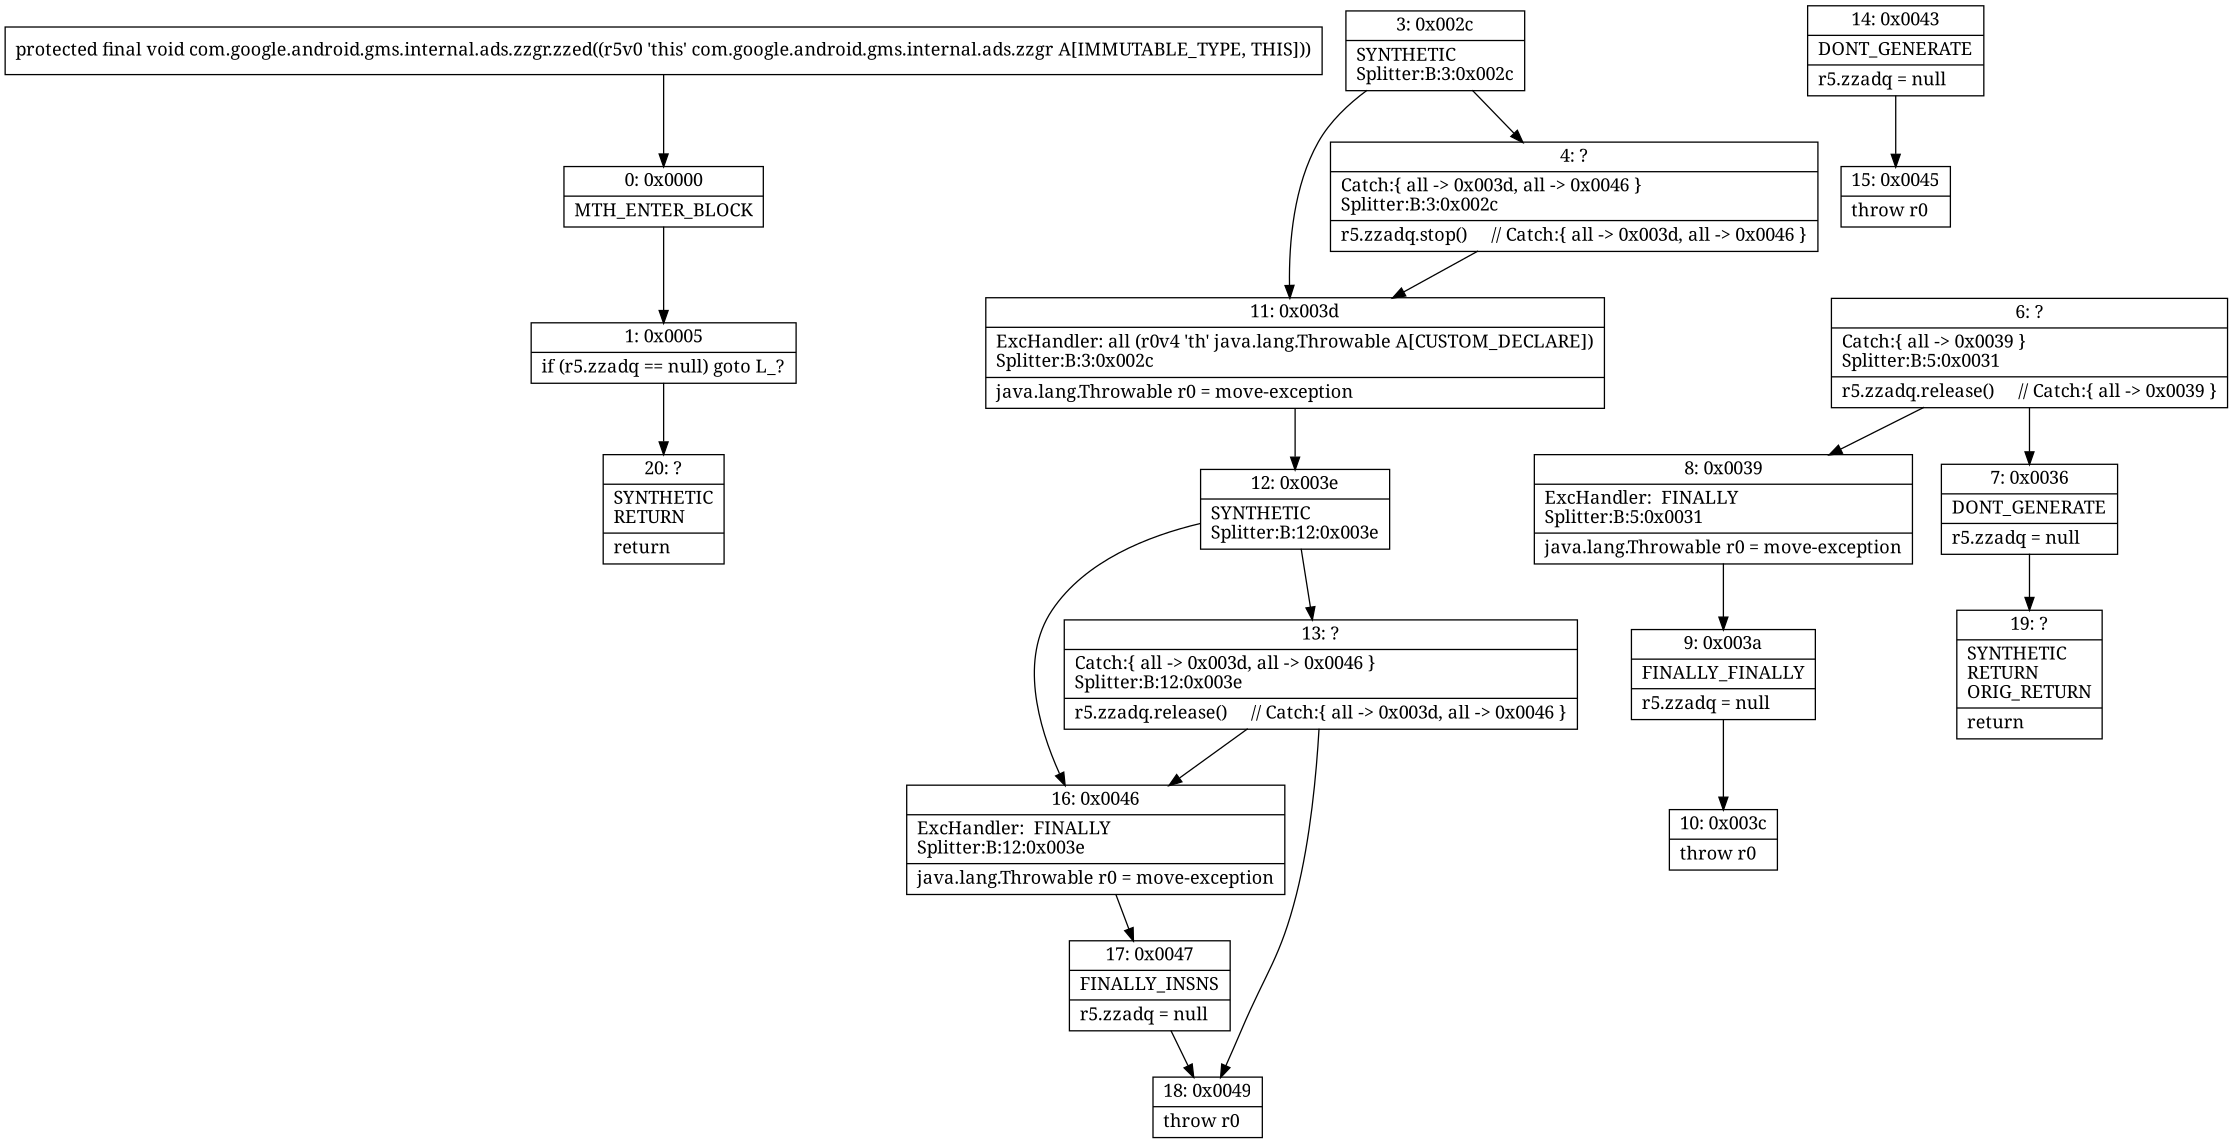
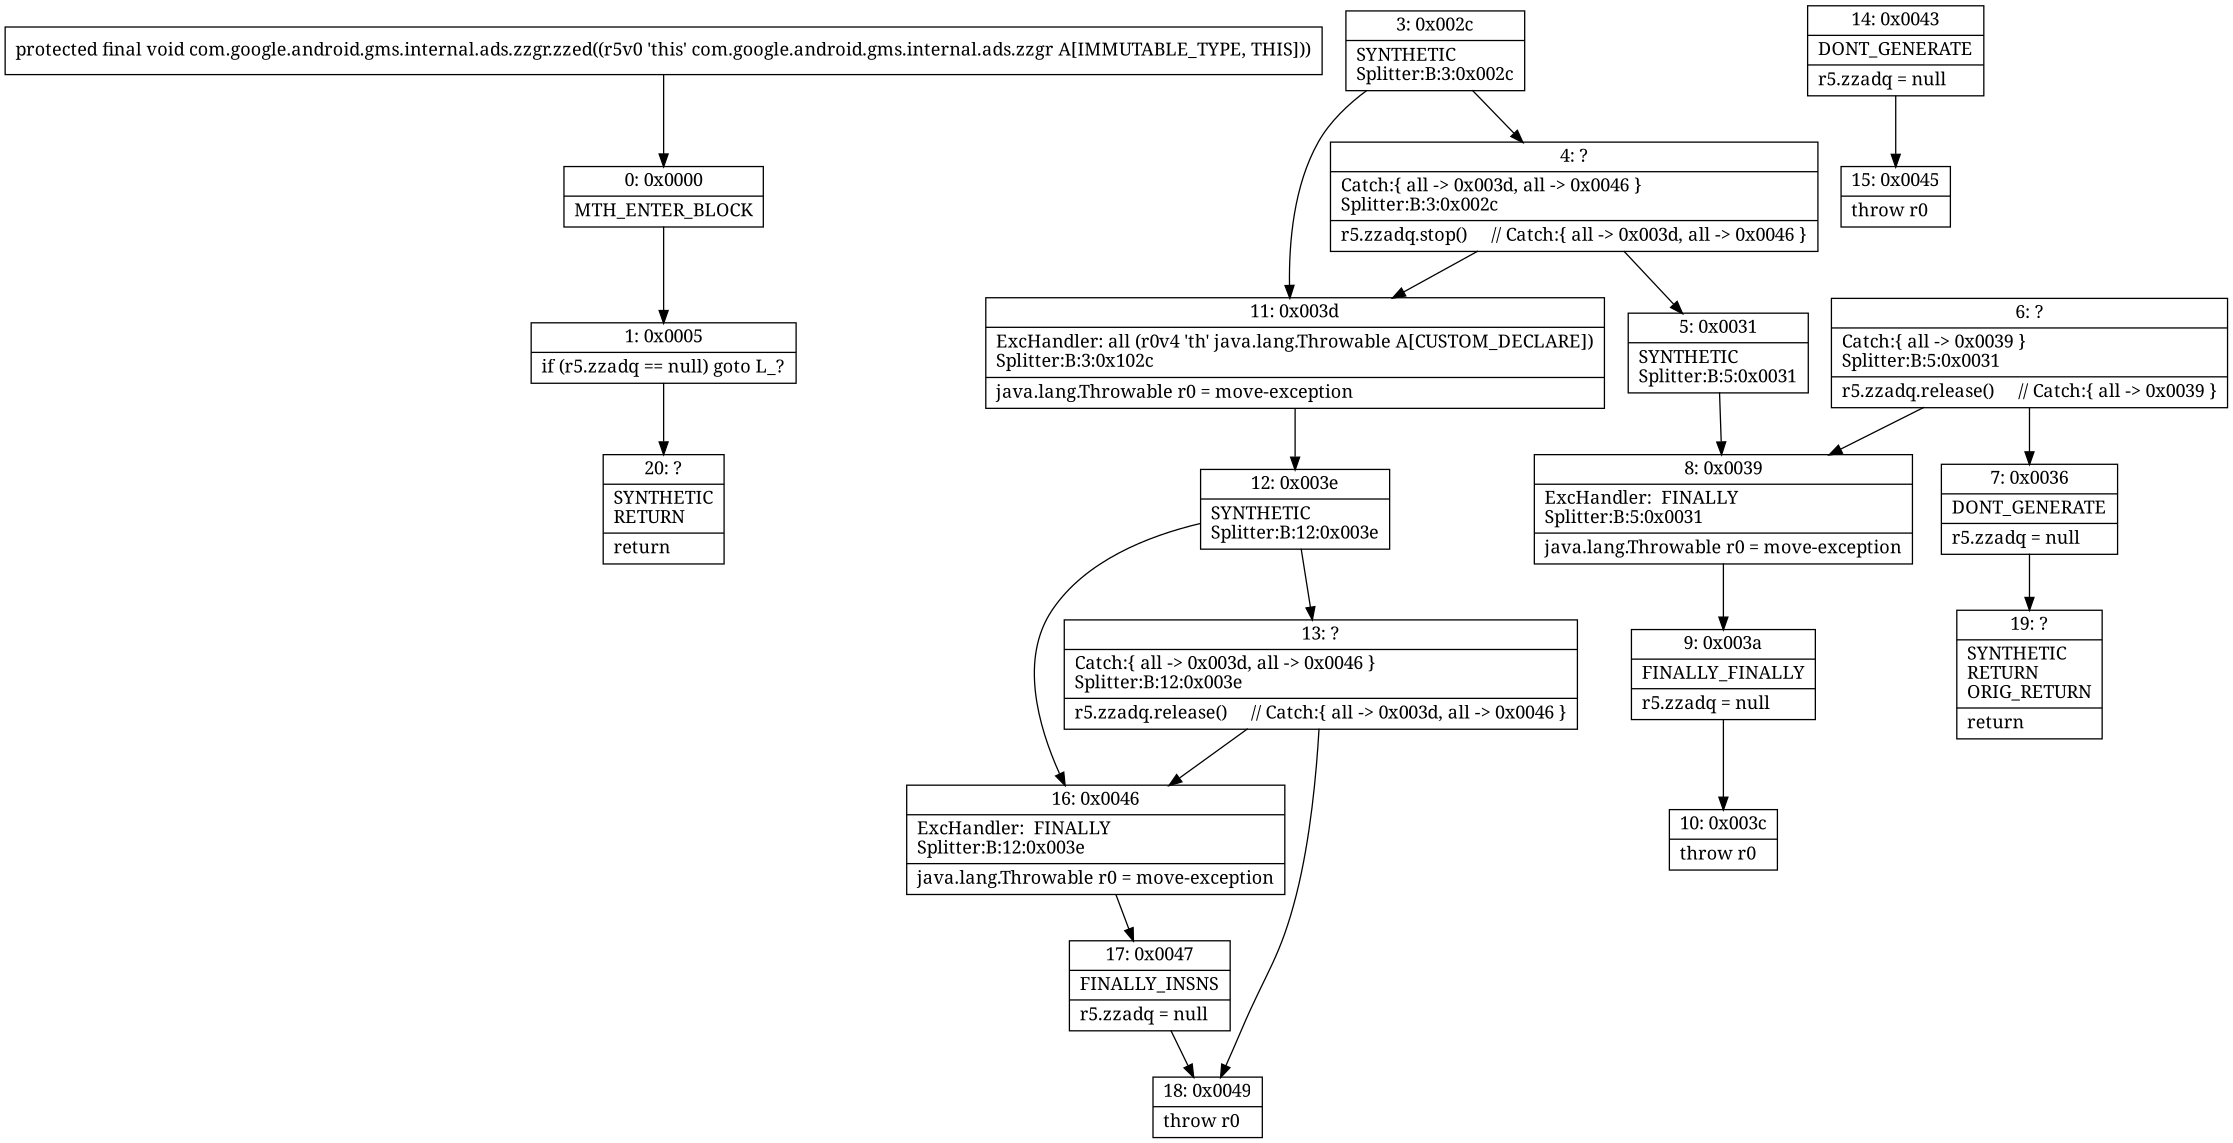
node "5: 0x0031": added
node "11: 0x003d": text "Splitter:B:3:0x002c" -> "Splitter:B:3:0x102c"
